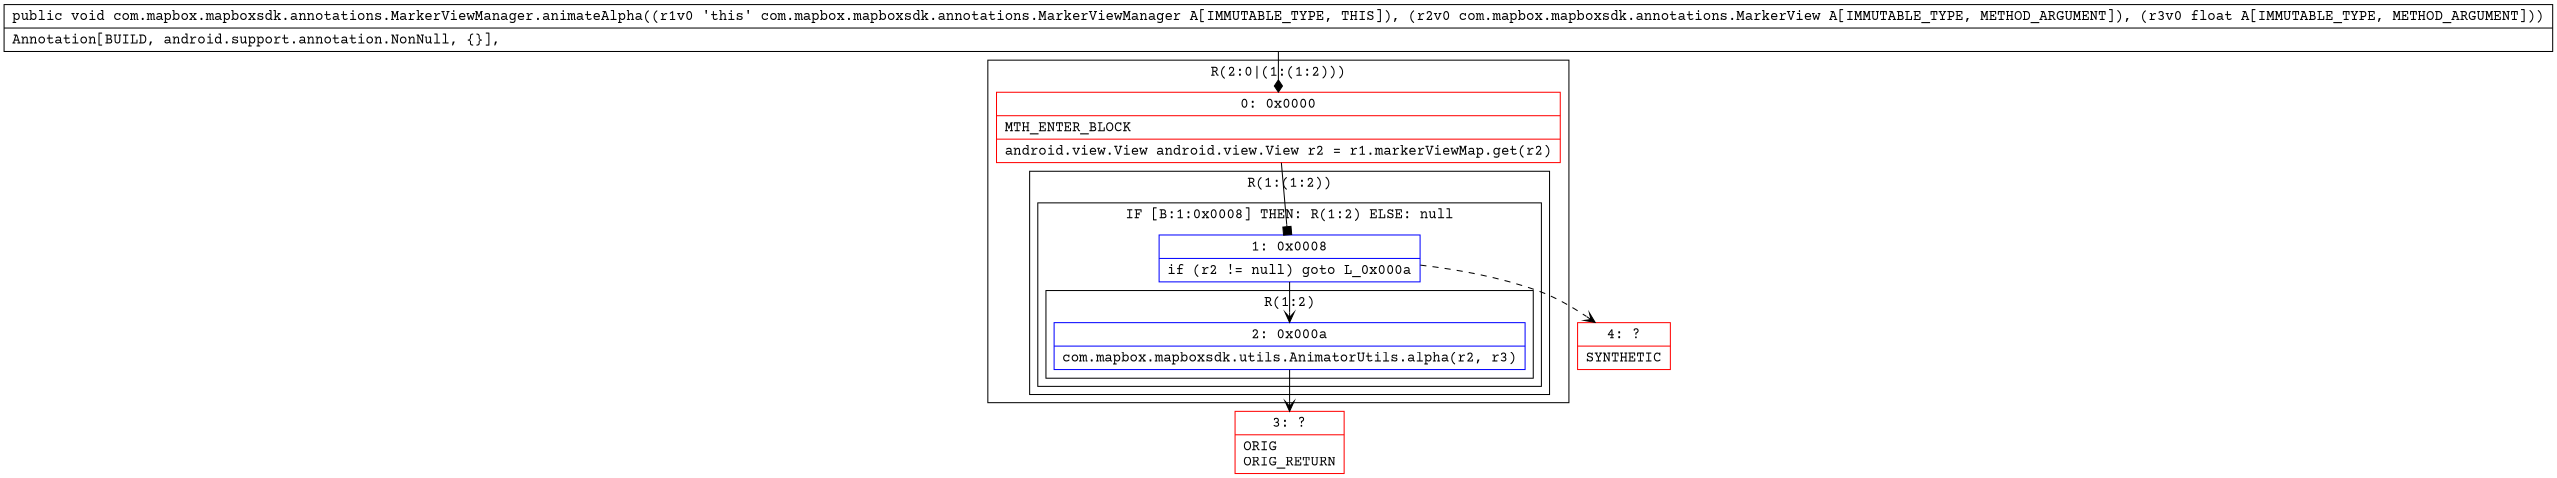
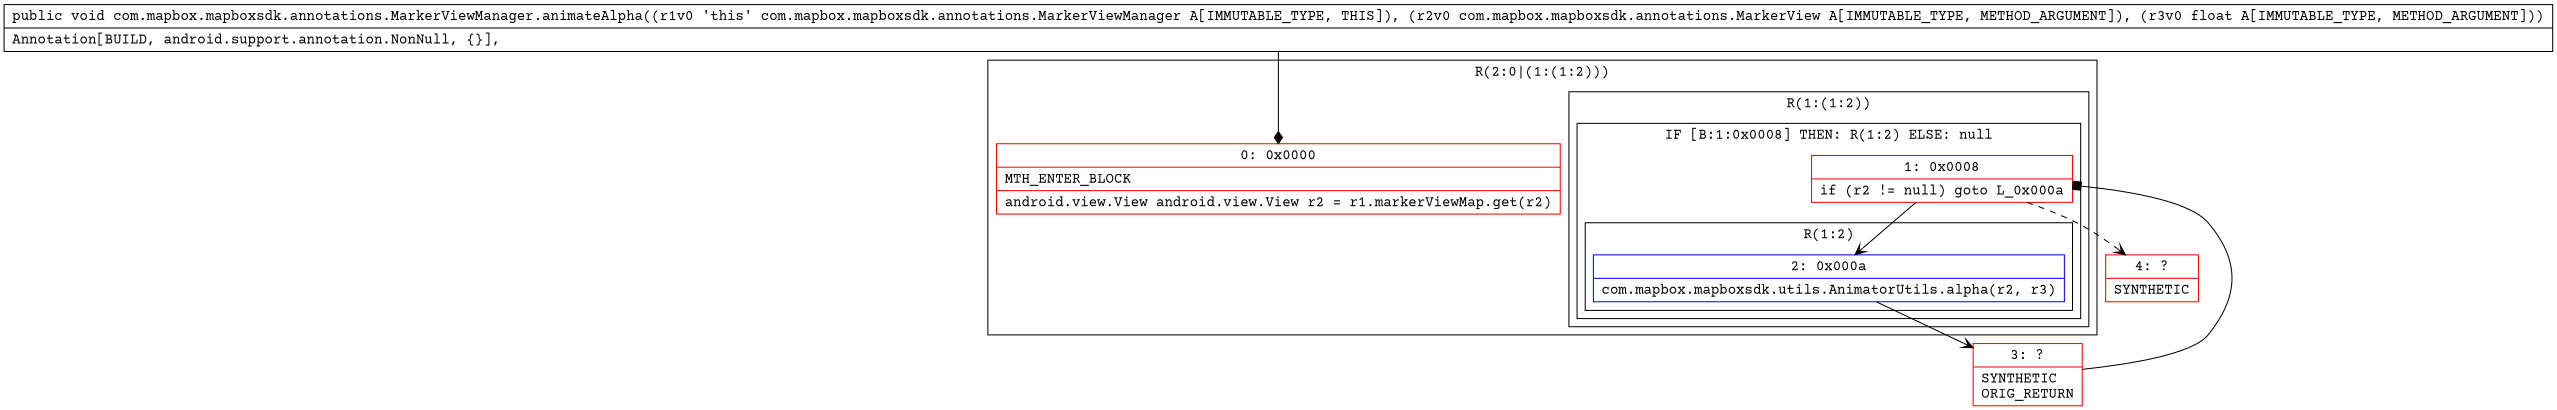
edge "0: 0x0000" -> "1: 0x0008": now "3: ?" -> "1: 0x0008"
node "1: 0x0008": color blue -> red
node "3: ?": text "ORIG" -> "SYNTHETIC"
